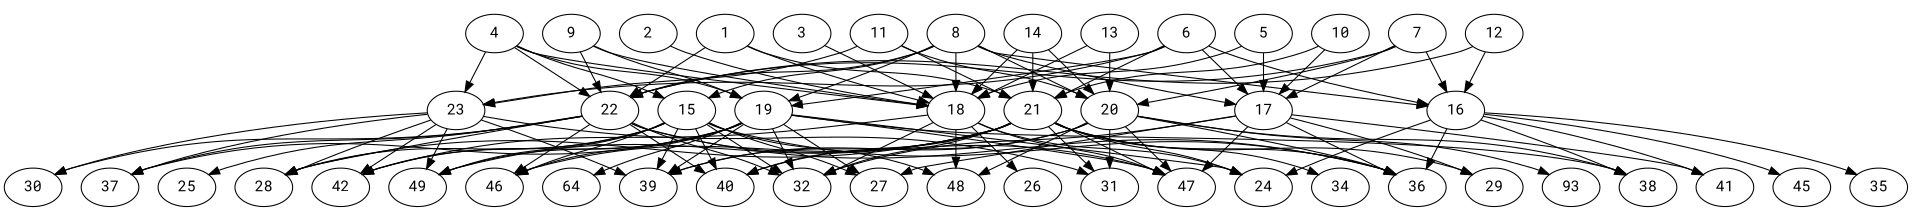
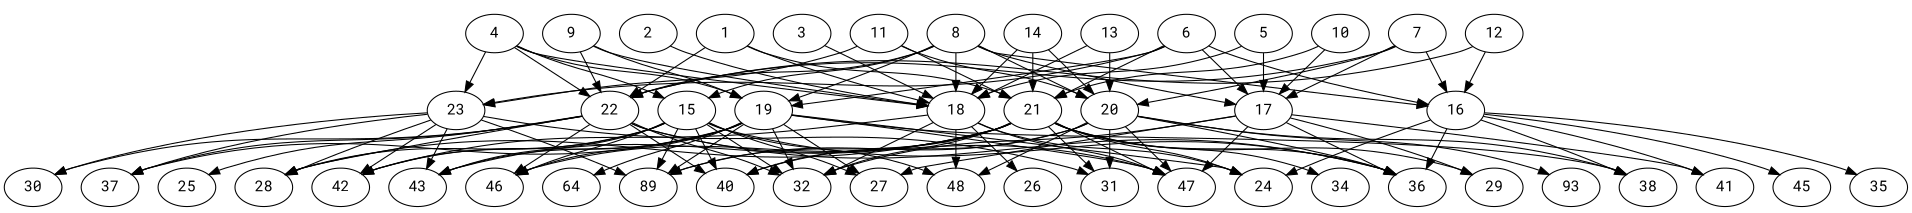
node "49": label "49" -> "43"
node "39": label "39" -> "89"
